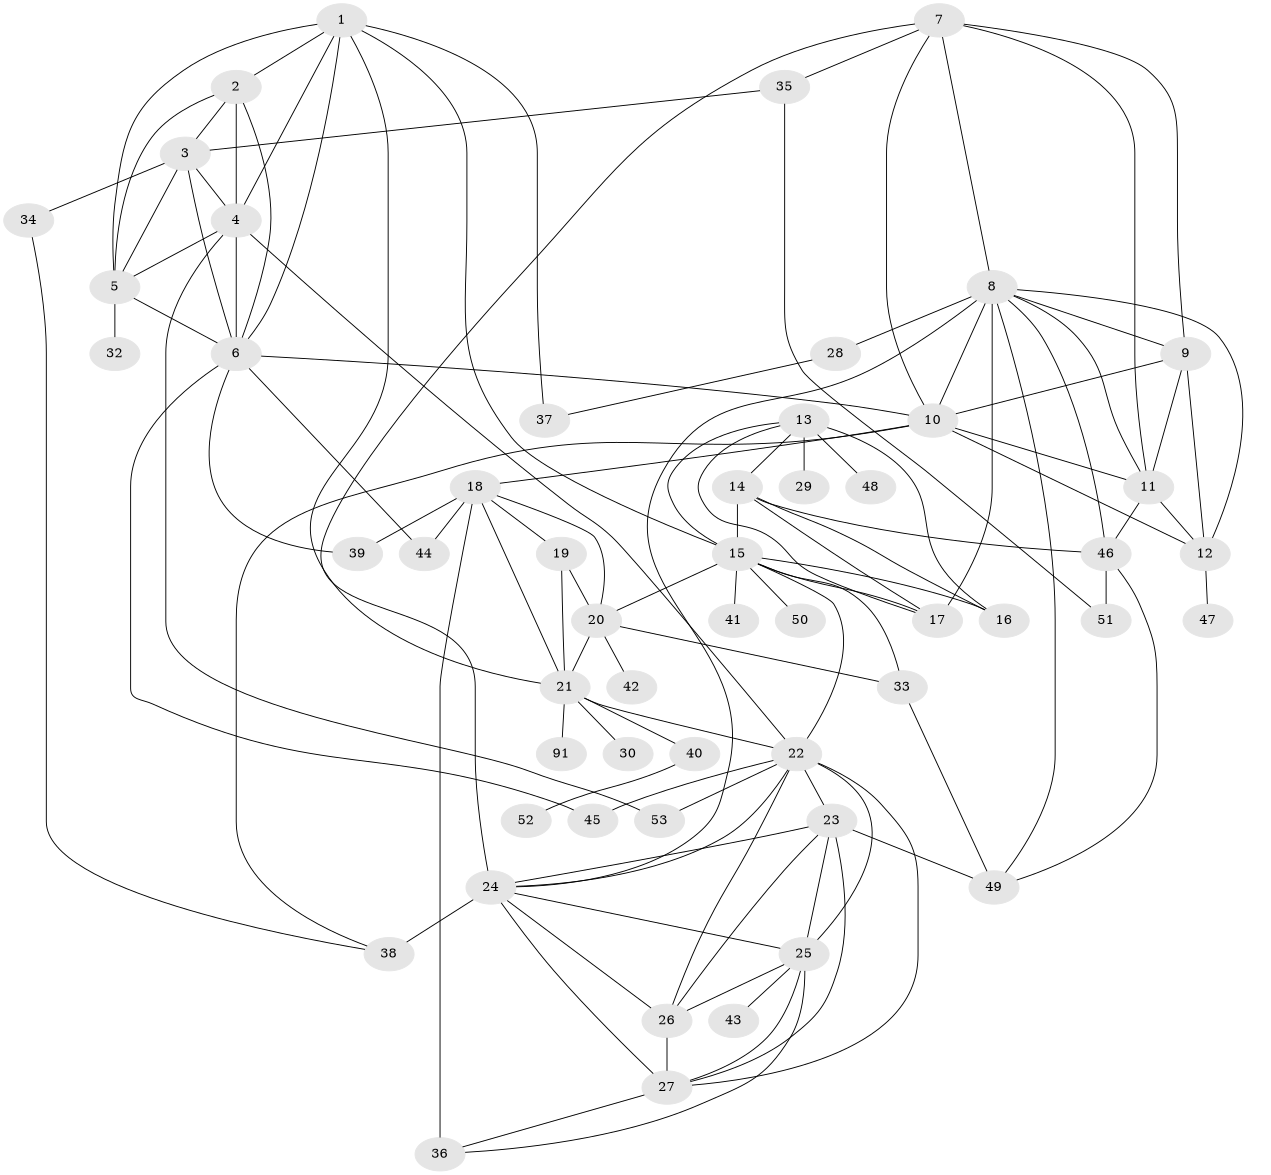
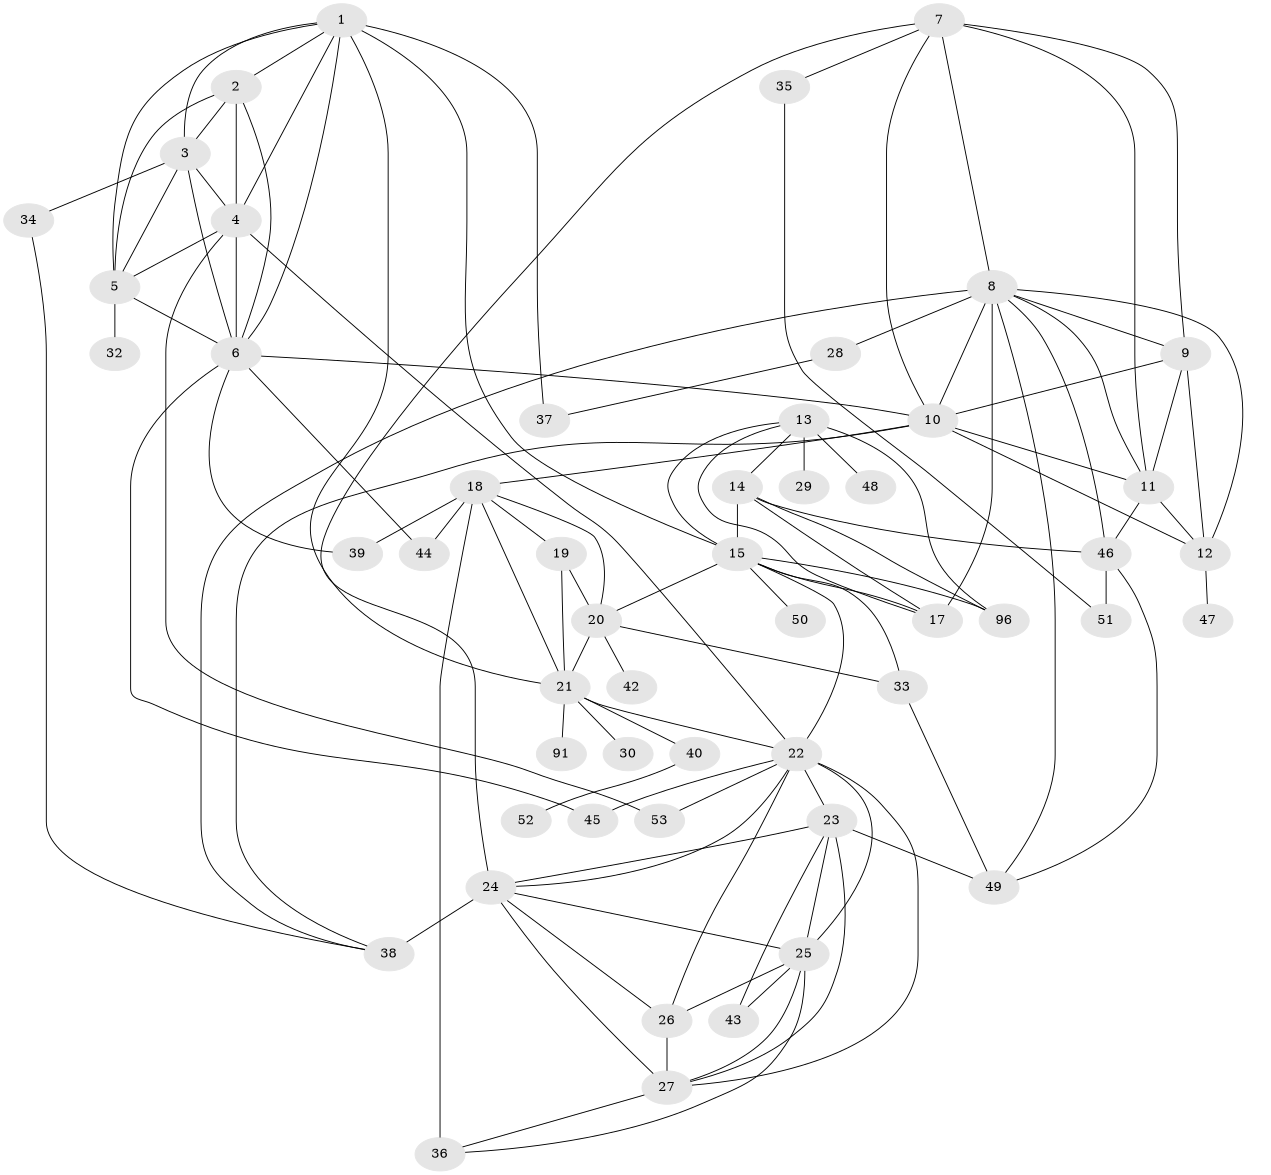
edge "35" -- "3": now "1" -- "3"
edge "8" -- "24": now "8" -- "38"
node "41": removed
node "16": label "16" -> "96"
edge "23" -- "26": now "23" -- "43"
